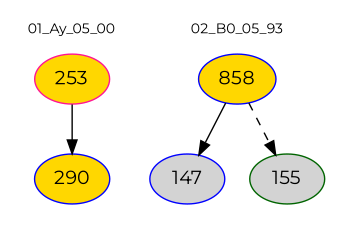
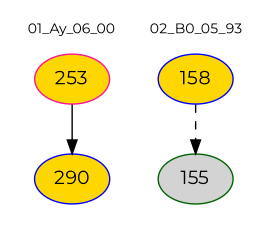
cluster "01_Ay_05_00": label "01_Ay_05_00" -> "01_Ay_06_00"
node "858": label "858" -> "158"
node "147": removed
